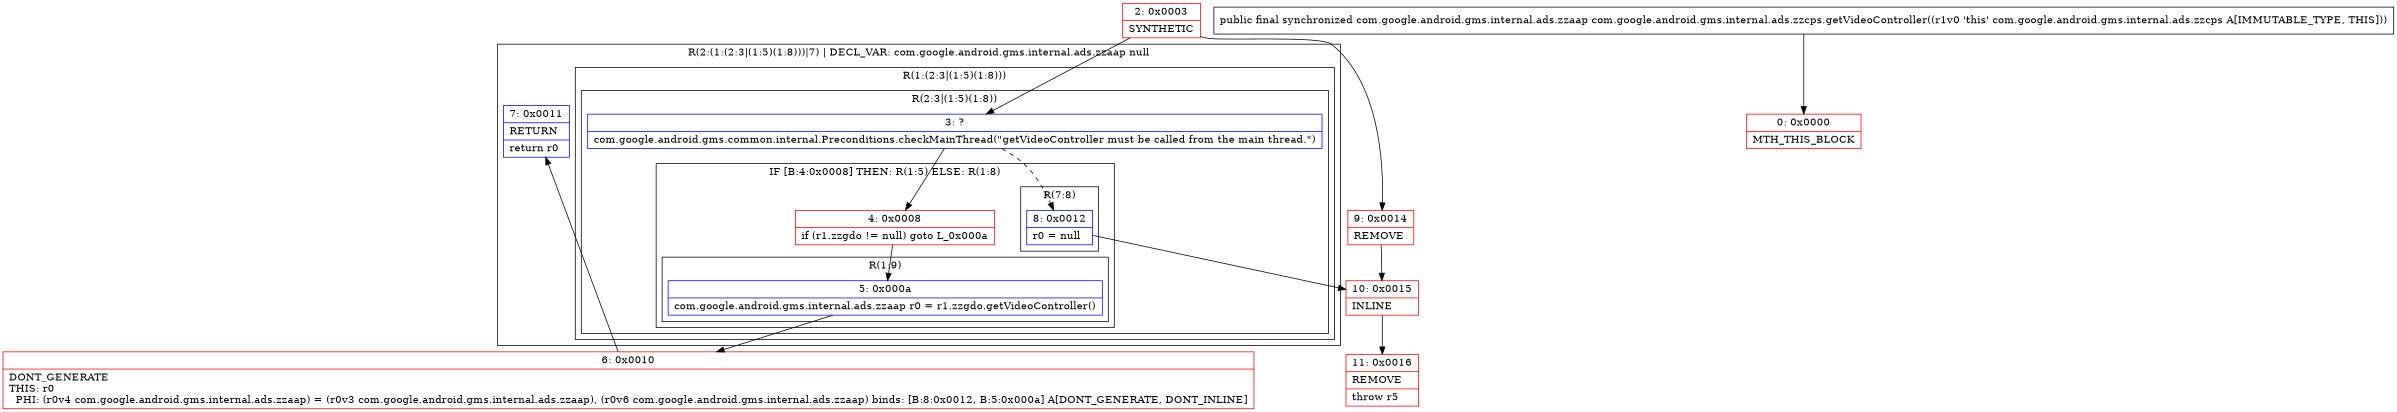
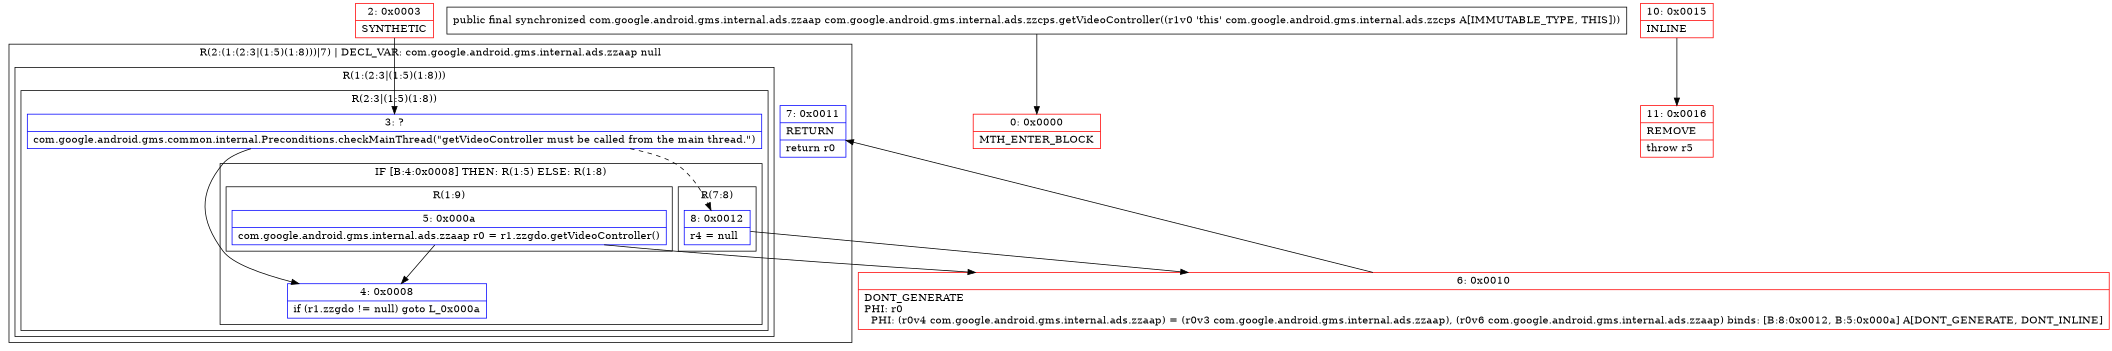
node "0: 0x0000": text "MTH_THIS_BLOCK" -> "MTH_ENTER_BLOCK"
node "4: 0x0008": color red -> blue
node "9: 0x0014": removed
node "8: 0x0012": text "r0 = null" -> "r4 = null"
edge "4: 0x0008" -> "5: 0x000a": reversed
edge "8: 0x0012" -> "10: 0x0015": now "8: 0x0012" -> "6: 0x0010"
node "6: 0x0010": text "THIS: r0" -> "PHI: r0"
